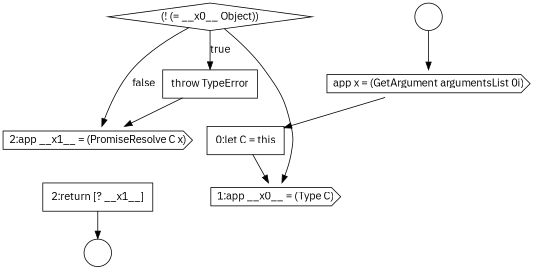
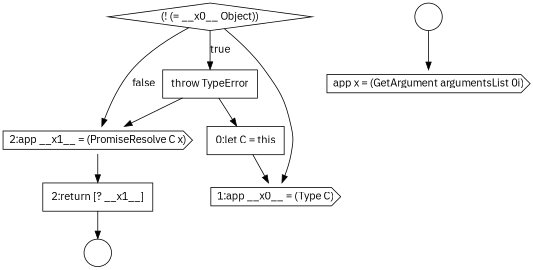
edge "app x = (GetArgument argumentsList 0i)" -> "0:let C = this": now "throw TypeError" -> "0:let C = this"
edge "2:app __x1__ = (PromiseResolve C x)" -> "2:return [? __x1__]": added
